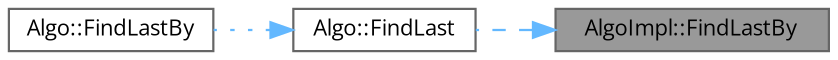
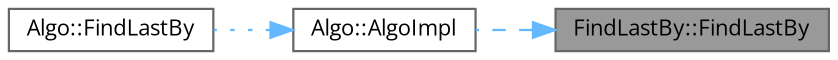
node "Algo::FindLast": label "Algo::FindLast" -> "Algo::AlgoImpl"
node "AlgoImpl::FindLastBy": label "AlgoImpl::FindLastBy" -> "FindLastBy::FindLastBy"
